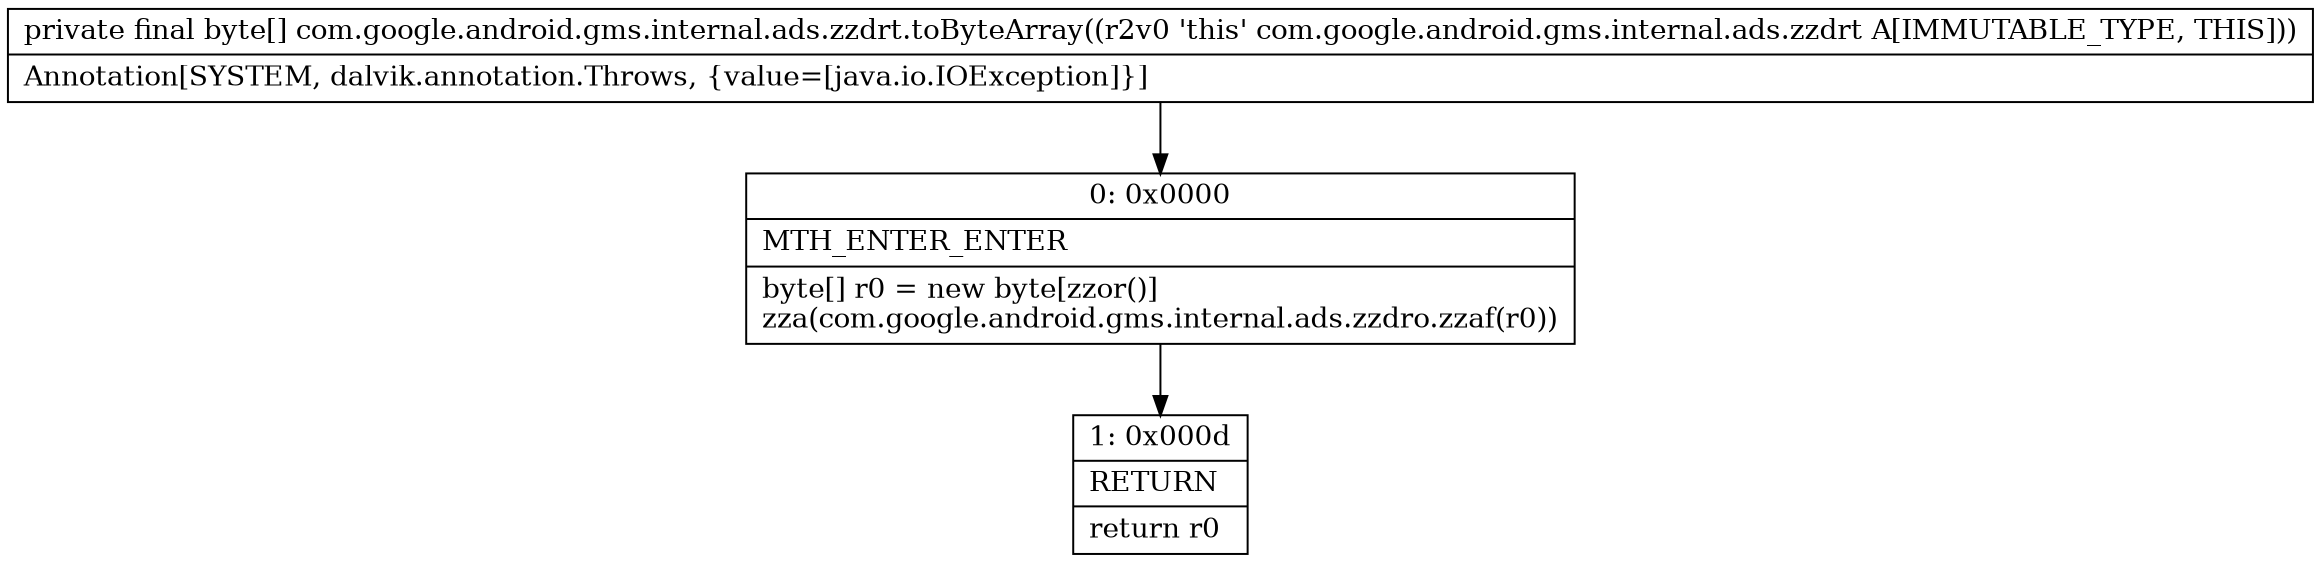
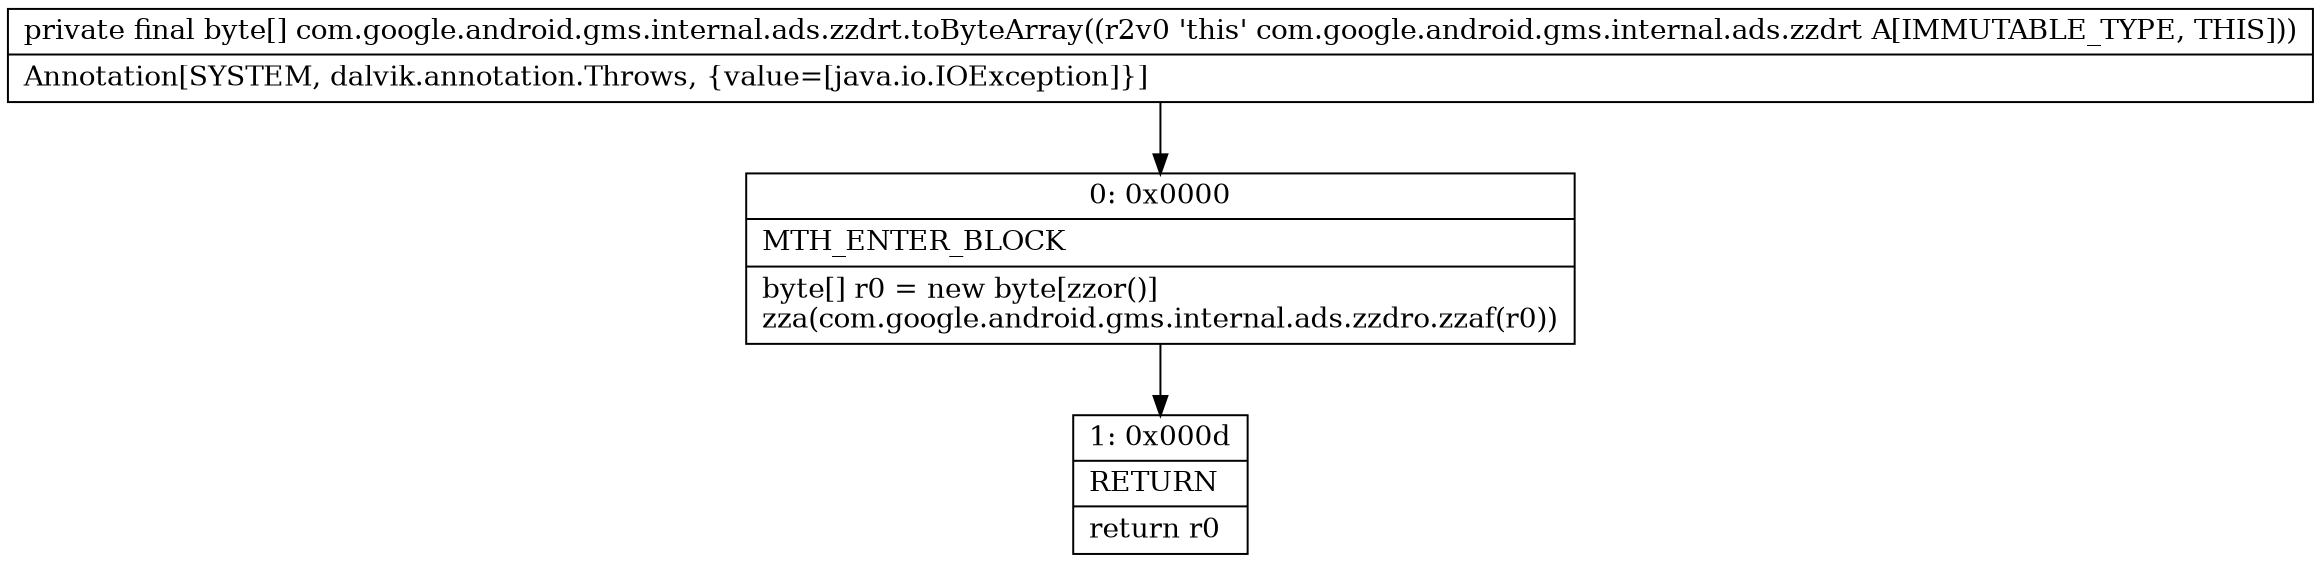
node "0: 0x0000": text "MTH_ENTER_ENTER" -> "MTH_ENTER_BLOCK"
